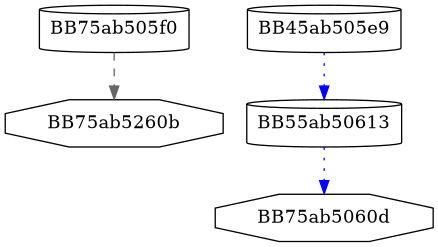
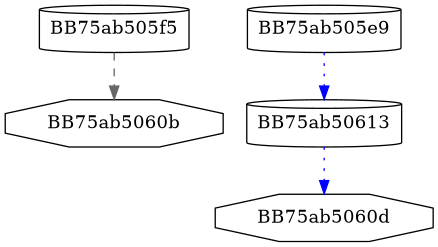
node "BB75ab505f0": label "BB75ab505f0" -> "BB75ab505f5"
node "BB45ab505e9": label "BB45ab505e9" -> "BB75ab505e9"
node "BB75ab5260b": label "BB75ab5260b" -> "BB75ab5060b"
node "BB55ab50613": label "BB55ab50613" -> "BB75ab50613"
